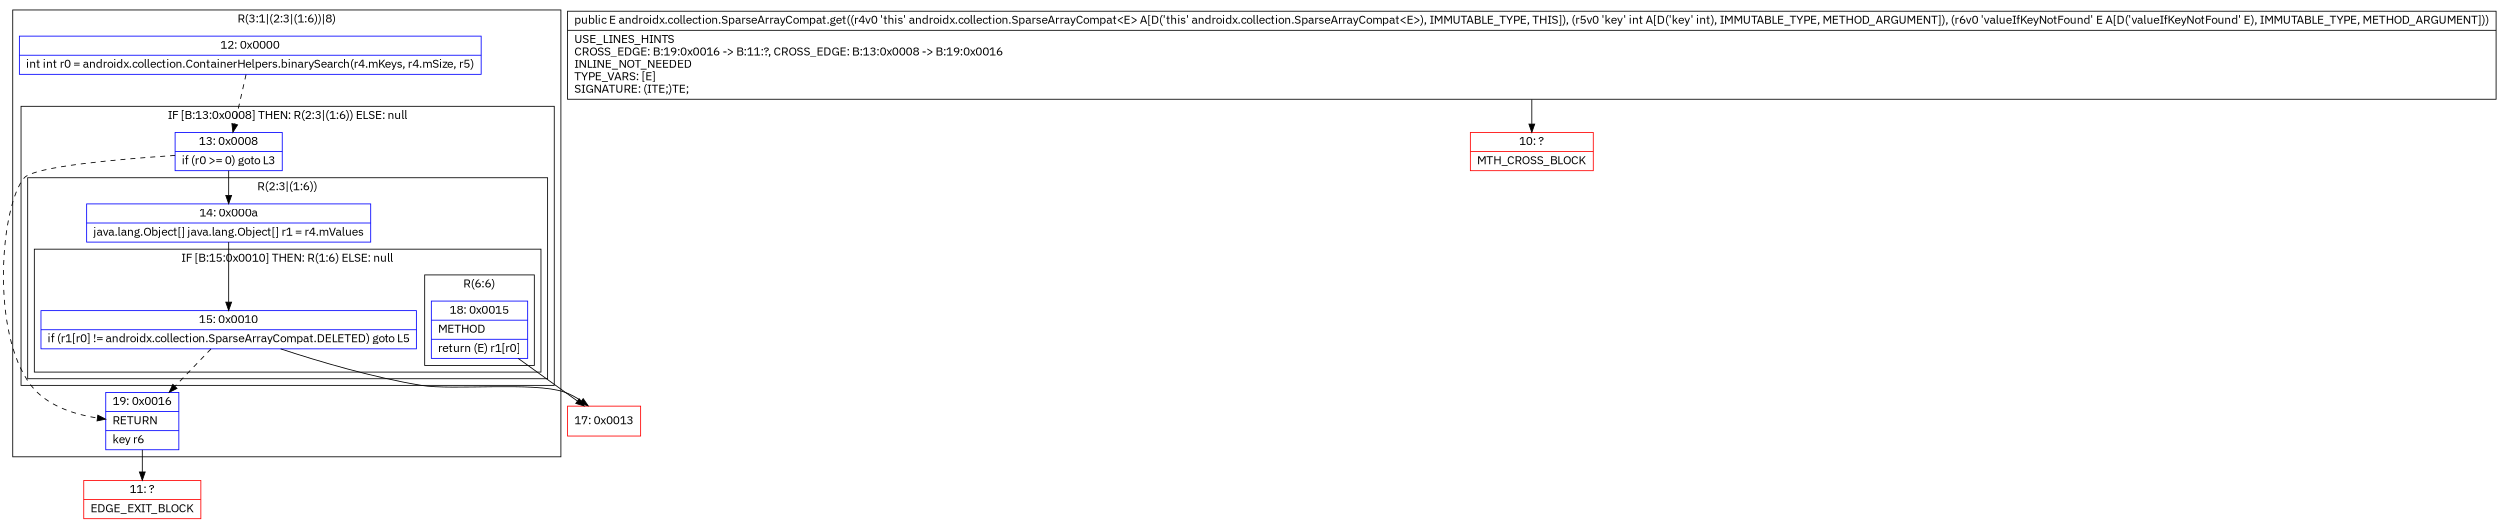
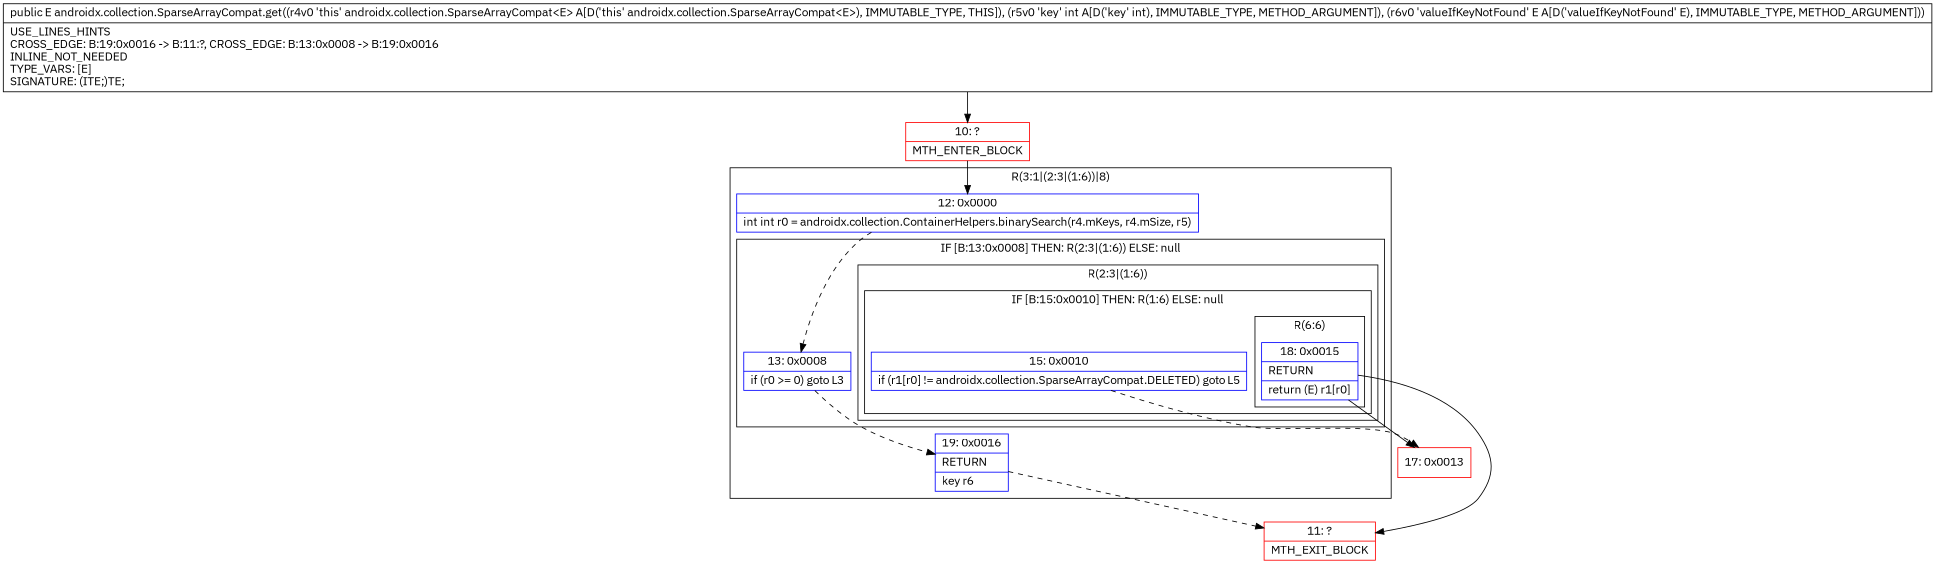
node "10: ?": text "MTH_CROSS_BLOCK" -> "MTH_ENTER_BLOCK"
edge "10: ?" -> "12: 0x0000": added
node "14: 0x000a": removed
node "18: 0x0015": text "METHOD" -> "RETURN"
edge "15: 0x0010" -> "19: 0x0016": removed
edge "15: 0x0010" -> "17: 0x0013": style solid -> dashed
edge "18: 0x0015" -> "11: ?": added
edge "19: 0x0016" -> "11: ?": style solid -> dashed
node "11: ?": text "EDGE_EXIT_BLOCK" -> "MTH_EXIT_BLOCK"
